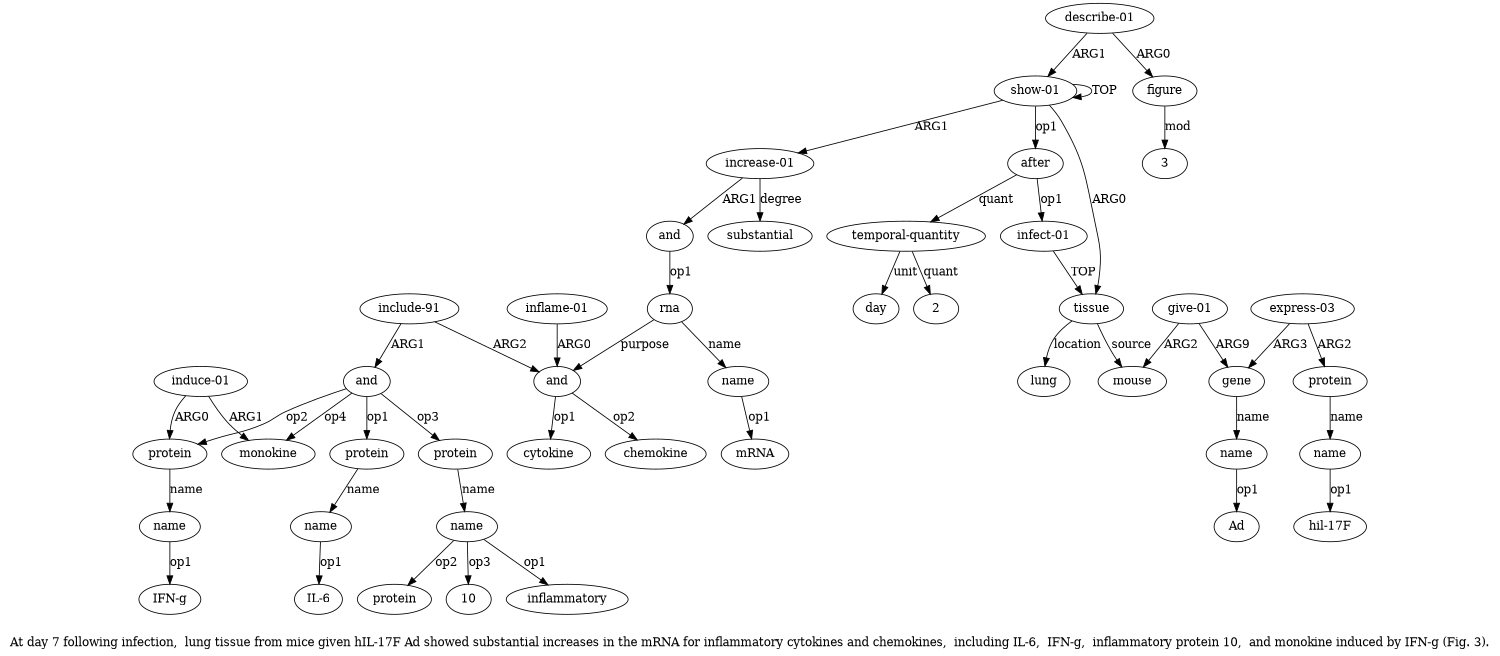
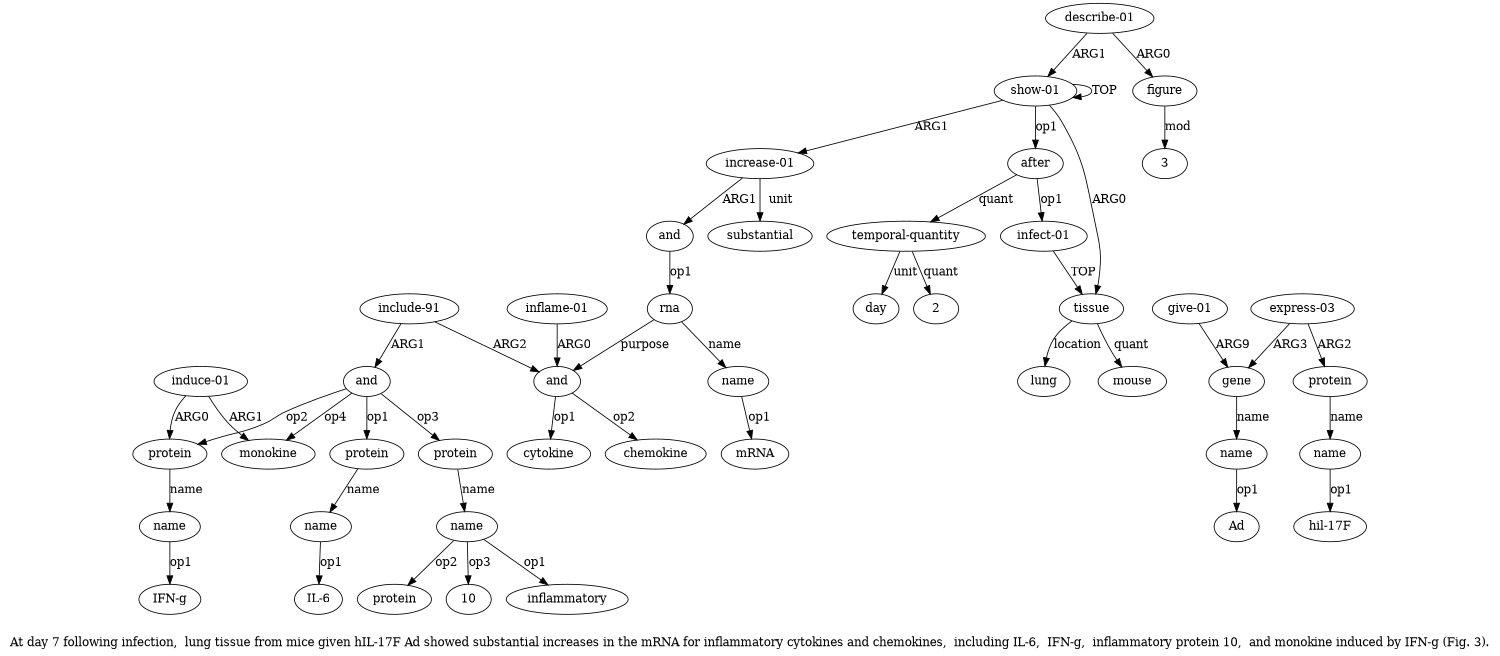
edge "increase-01" -> "substantial": label "degree" -> "unit"
edge "give-01" -> "mouse": removed, label "ARG2"
edge "tissue" -> "mouse": label "source" -> "quant"
